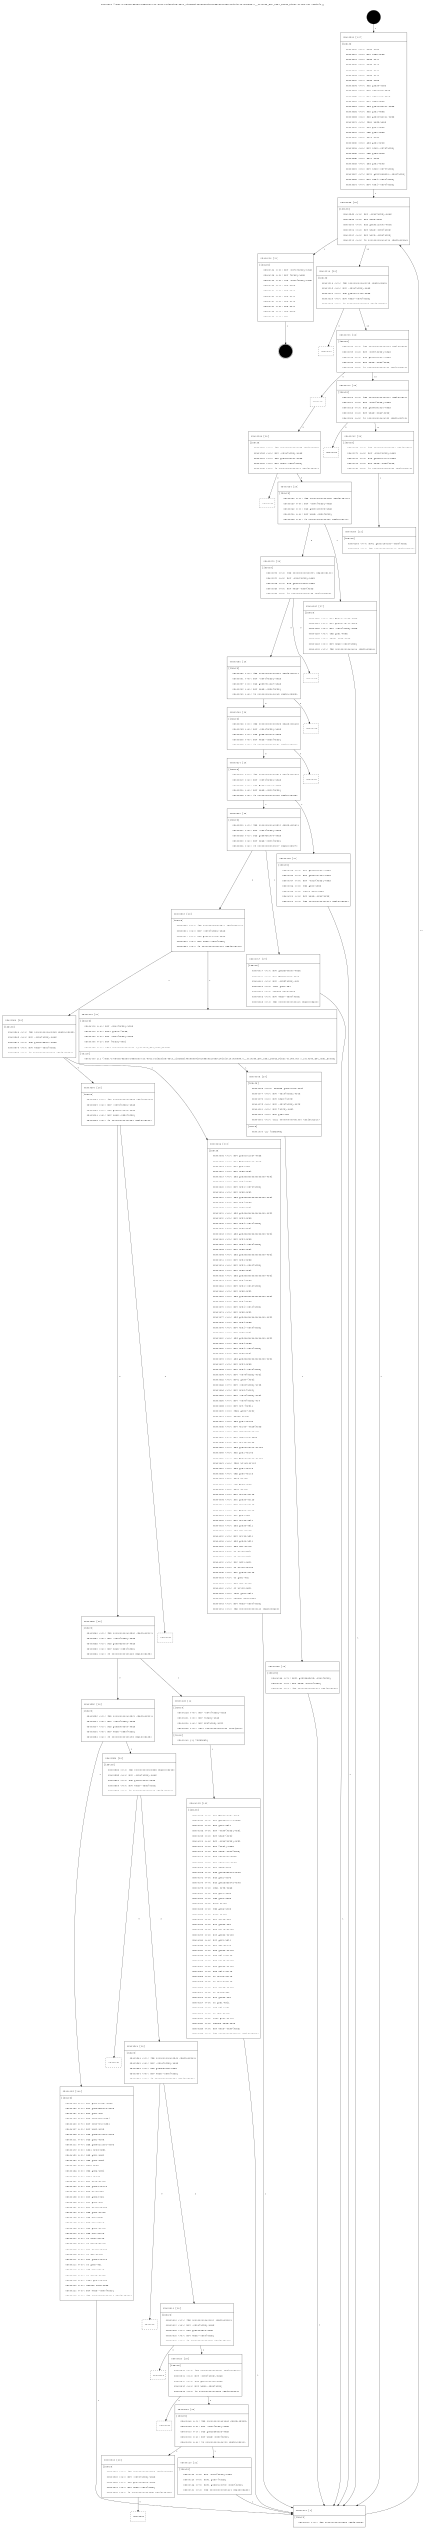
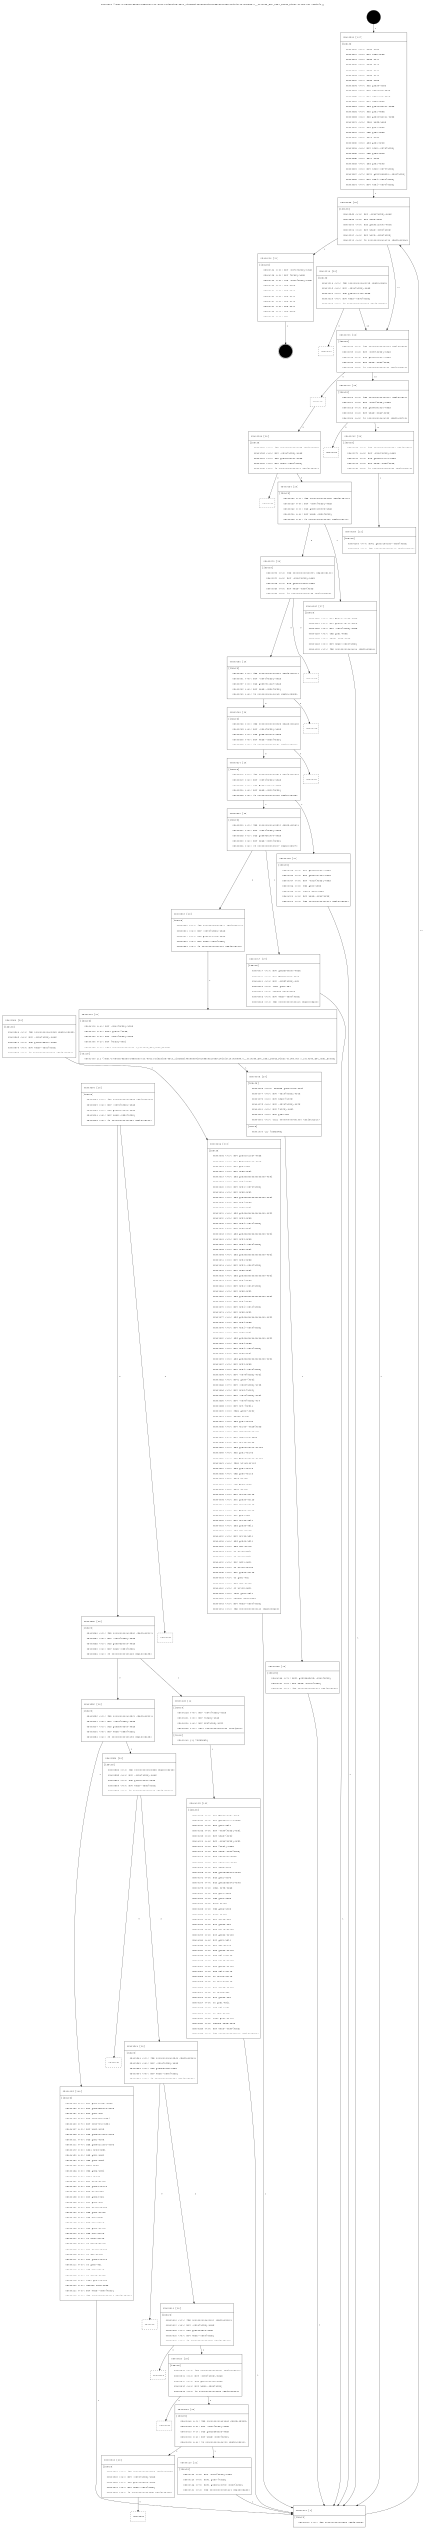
edge "0x403bfb [29]" -> "0x403c18 [28]": now "0x403bfb [29]" -> "0x403c34 [28]"
edge "0x403d4c [28]" -> "0x403d68 [28]": removed, label "5"
edge "0x403d68 [28]" -> "0x403d84 [28]": removed, label "4"
